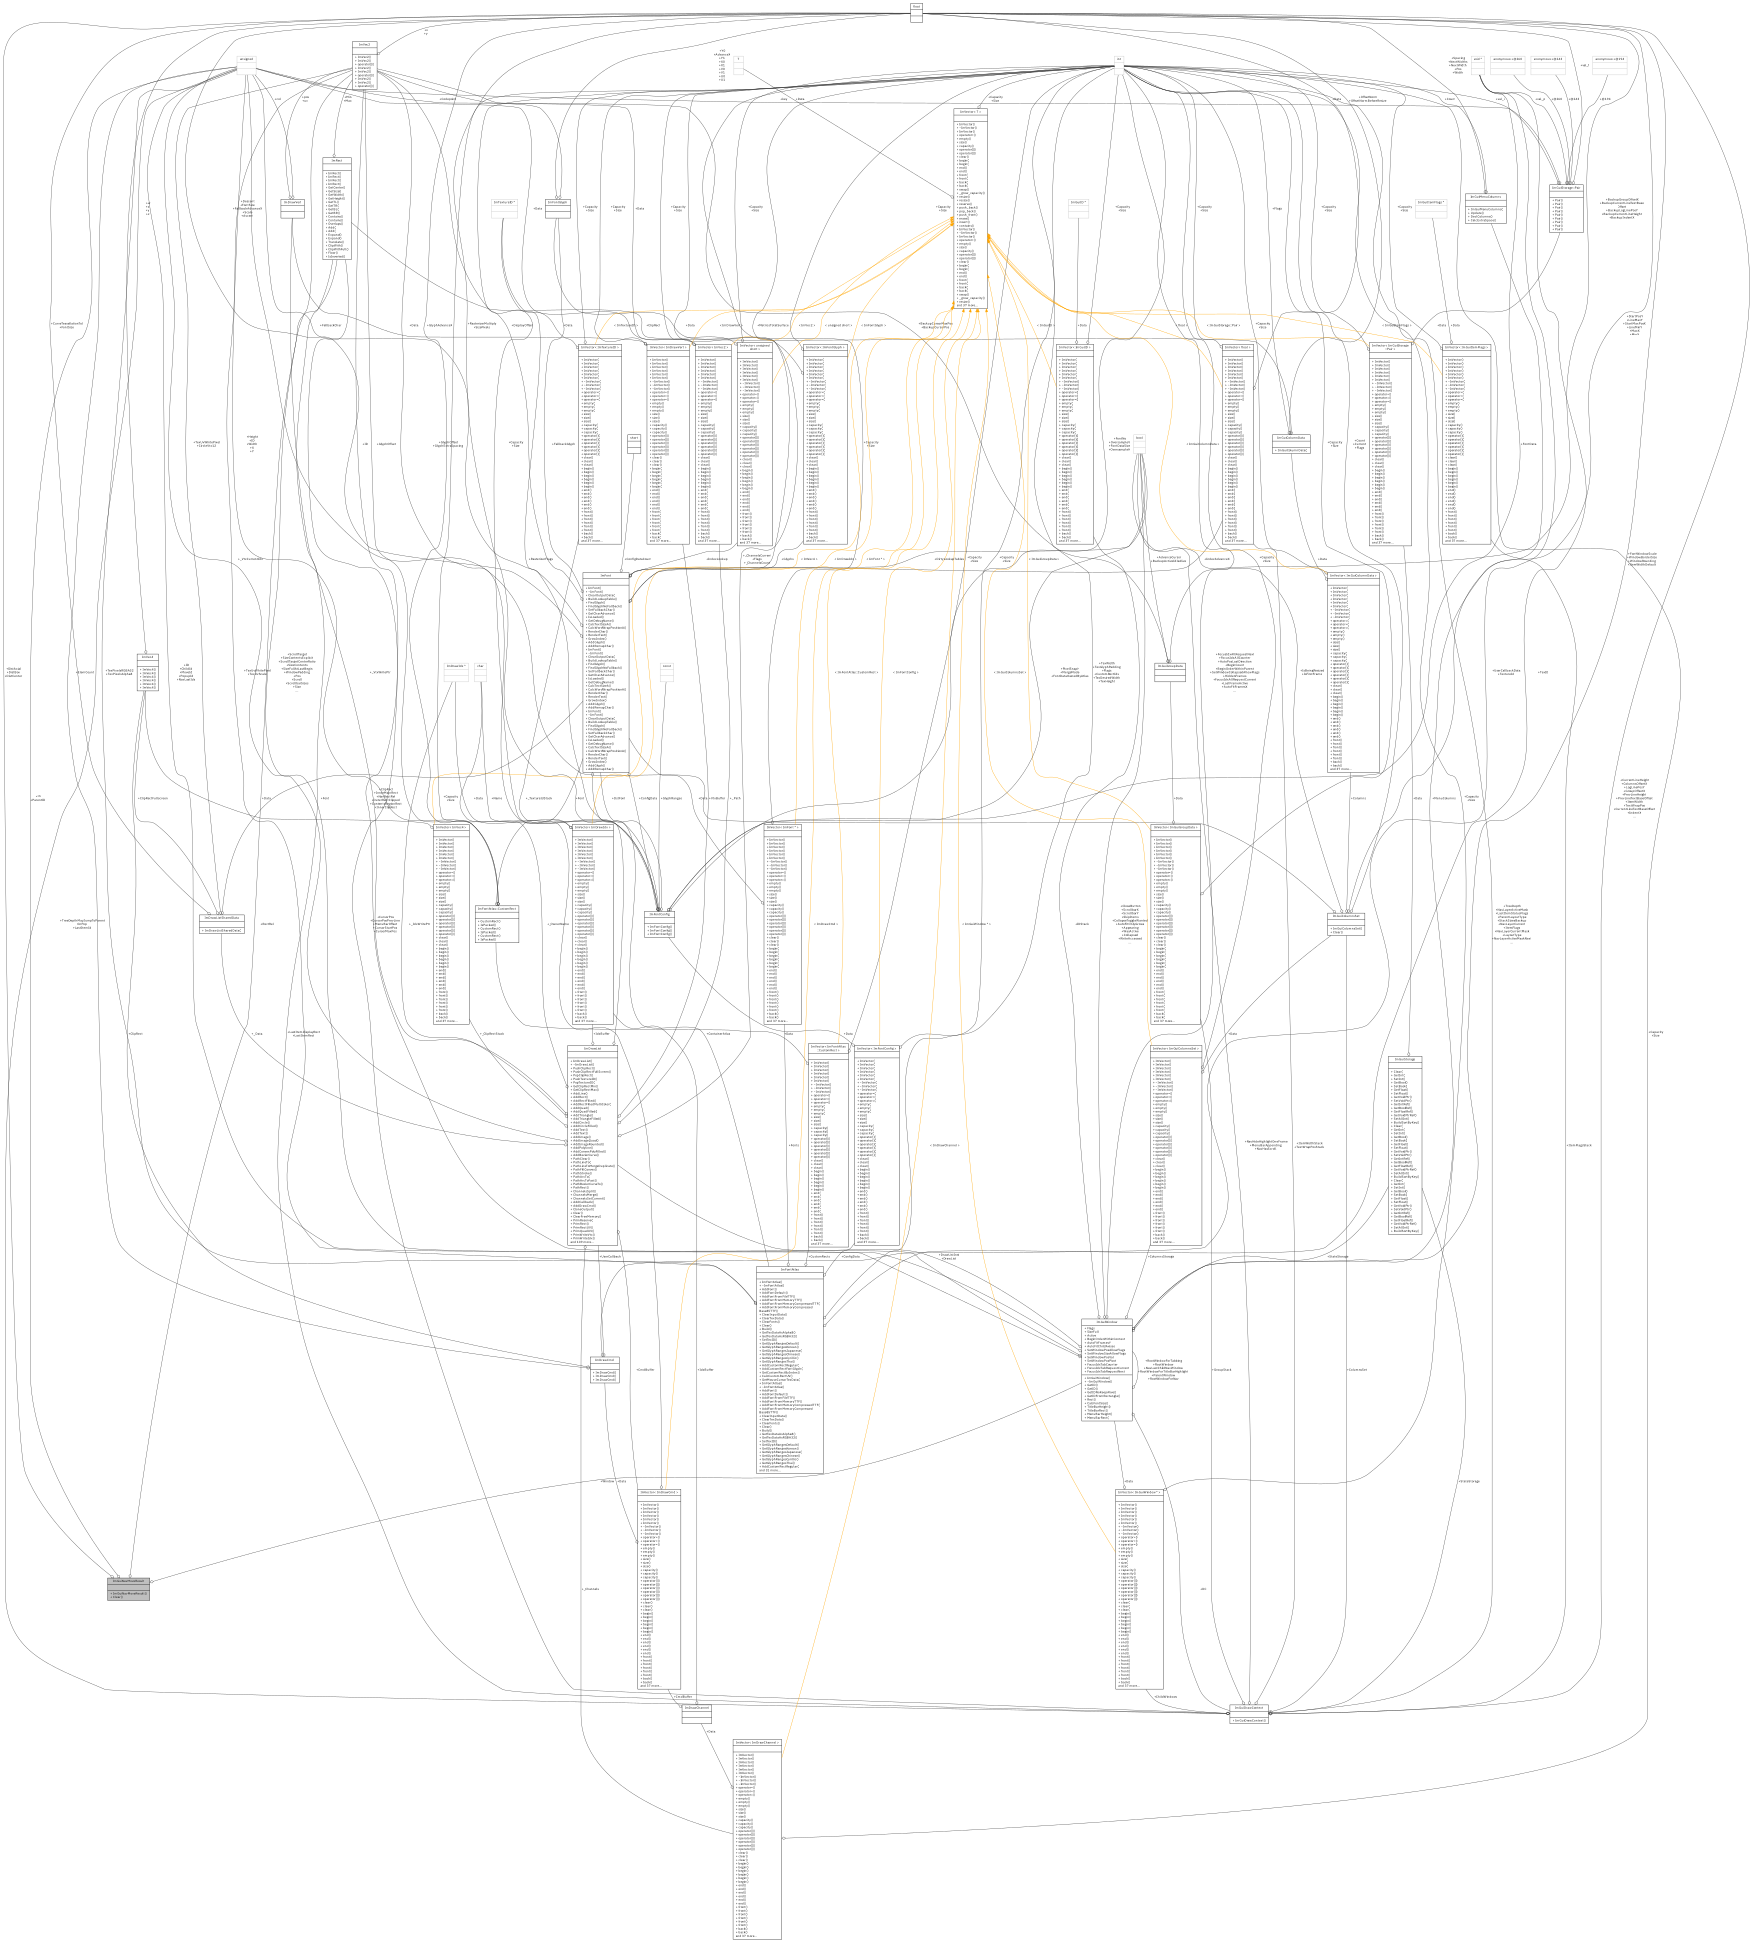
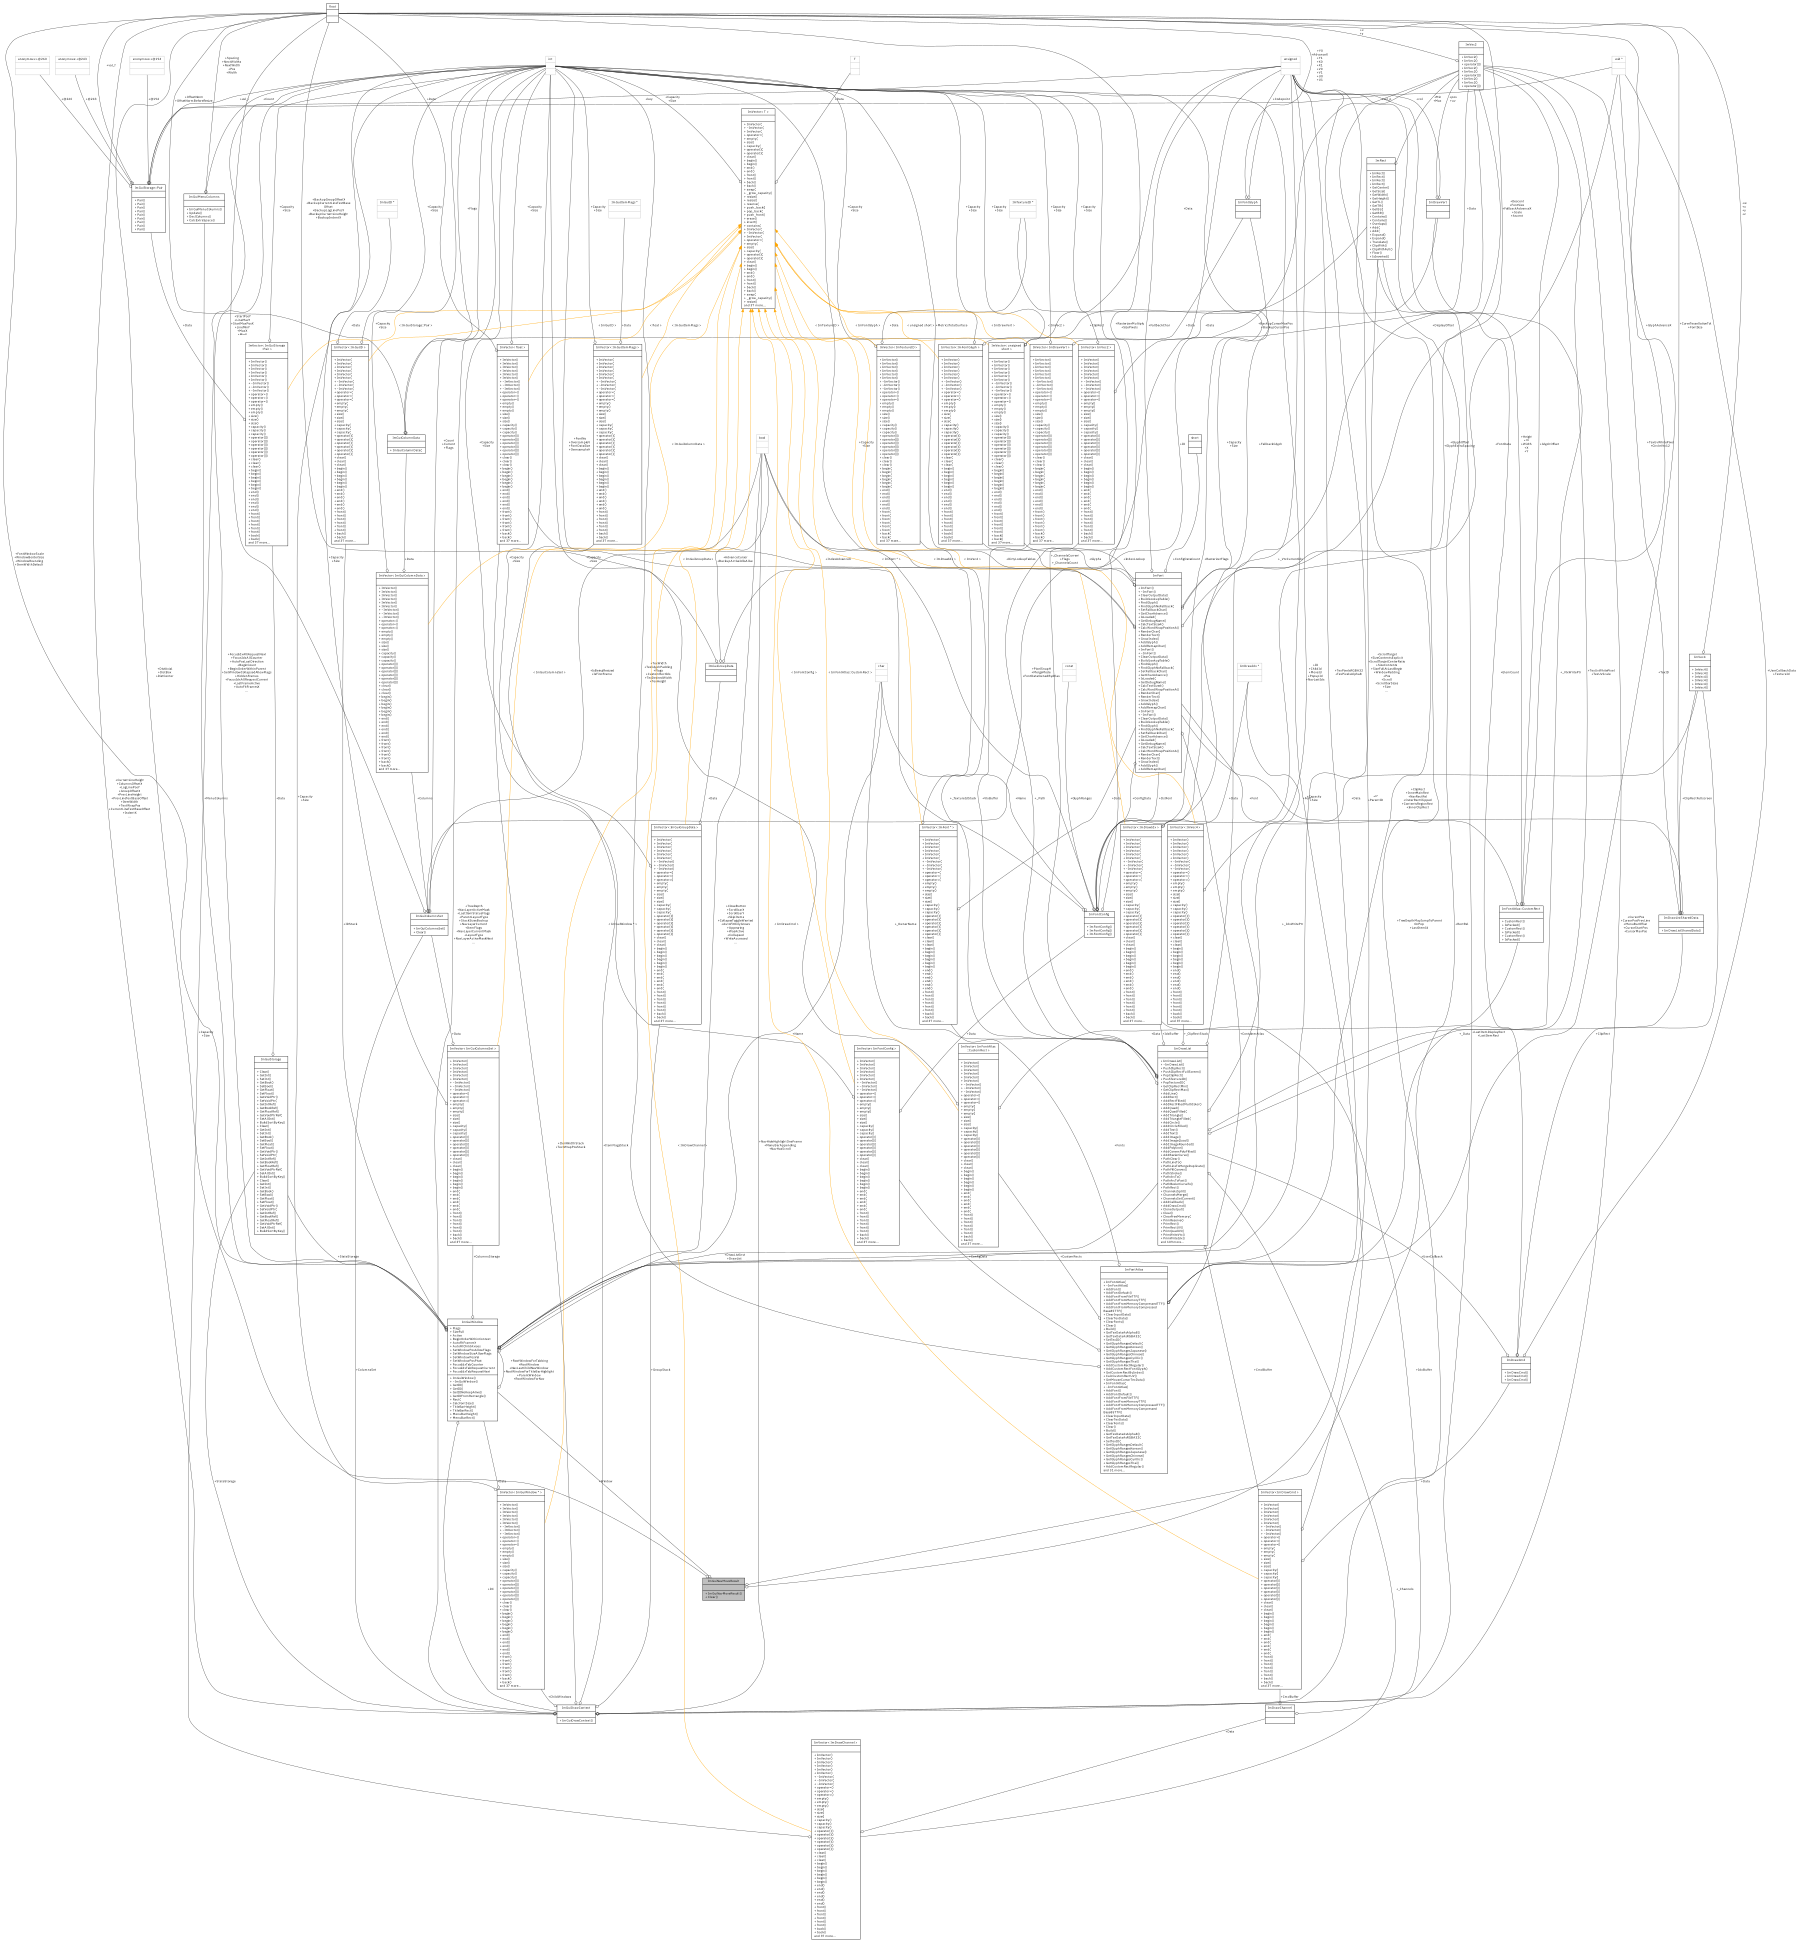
edge "char" -> "ImGuiWindow": added, label "+Name"
